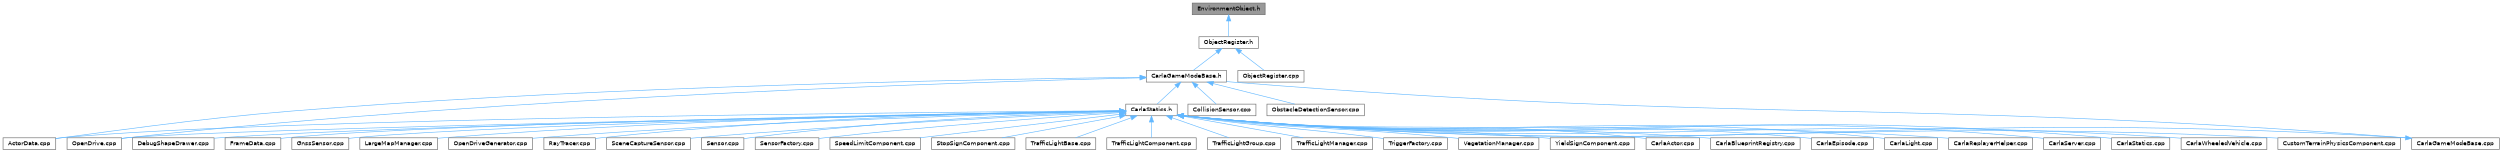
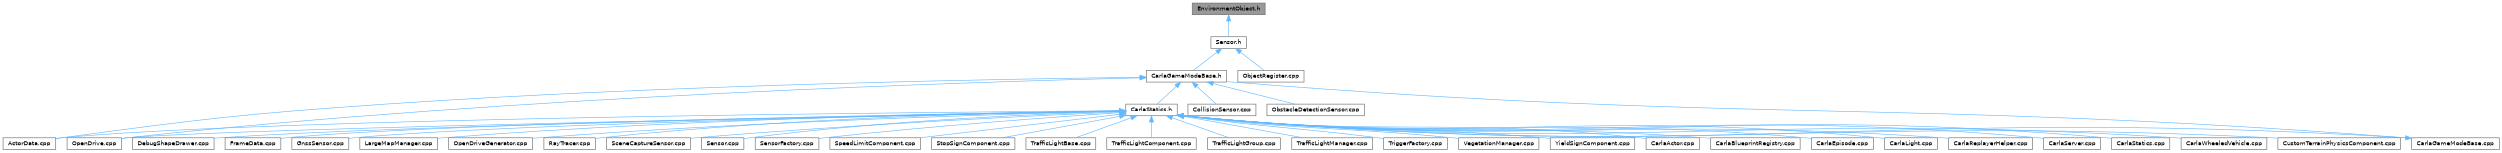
node "ObjectRegister.h": label "ObjectRegister.h" -> "Sensor.h"
